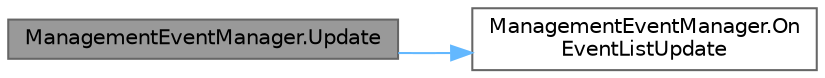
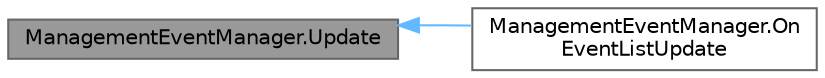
edge "ManagementEventManager.Update" -> "ManagementEventManager.On EventListUpdate": reversed
